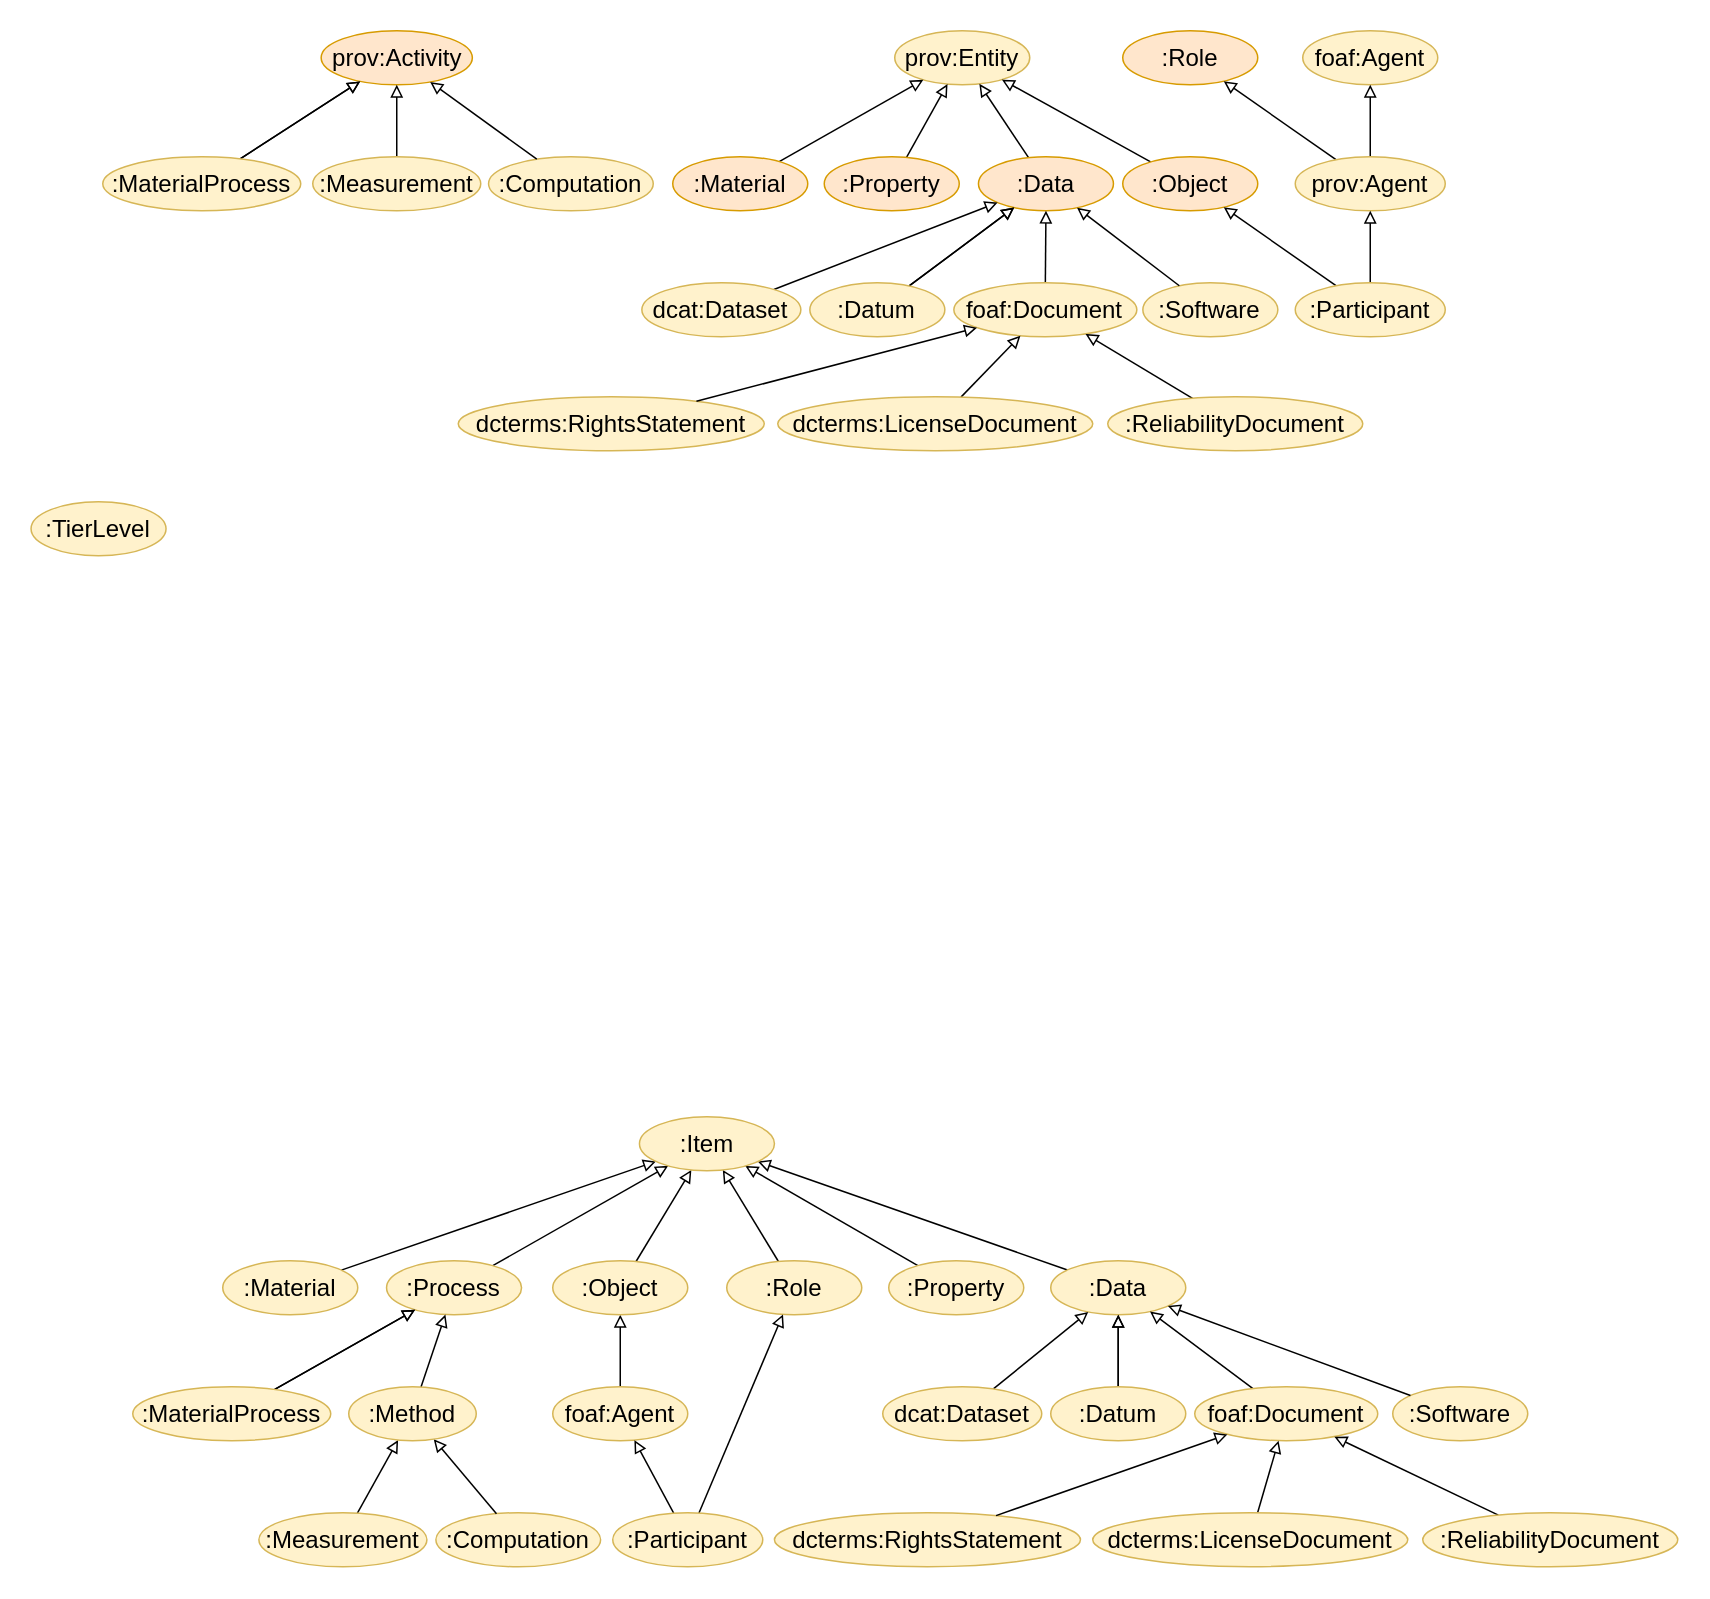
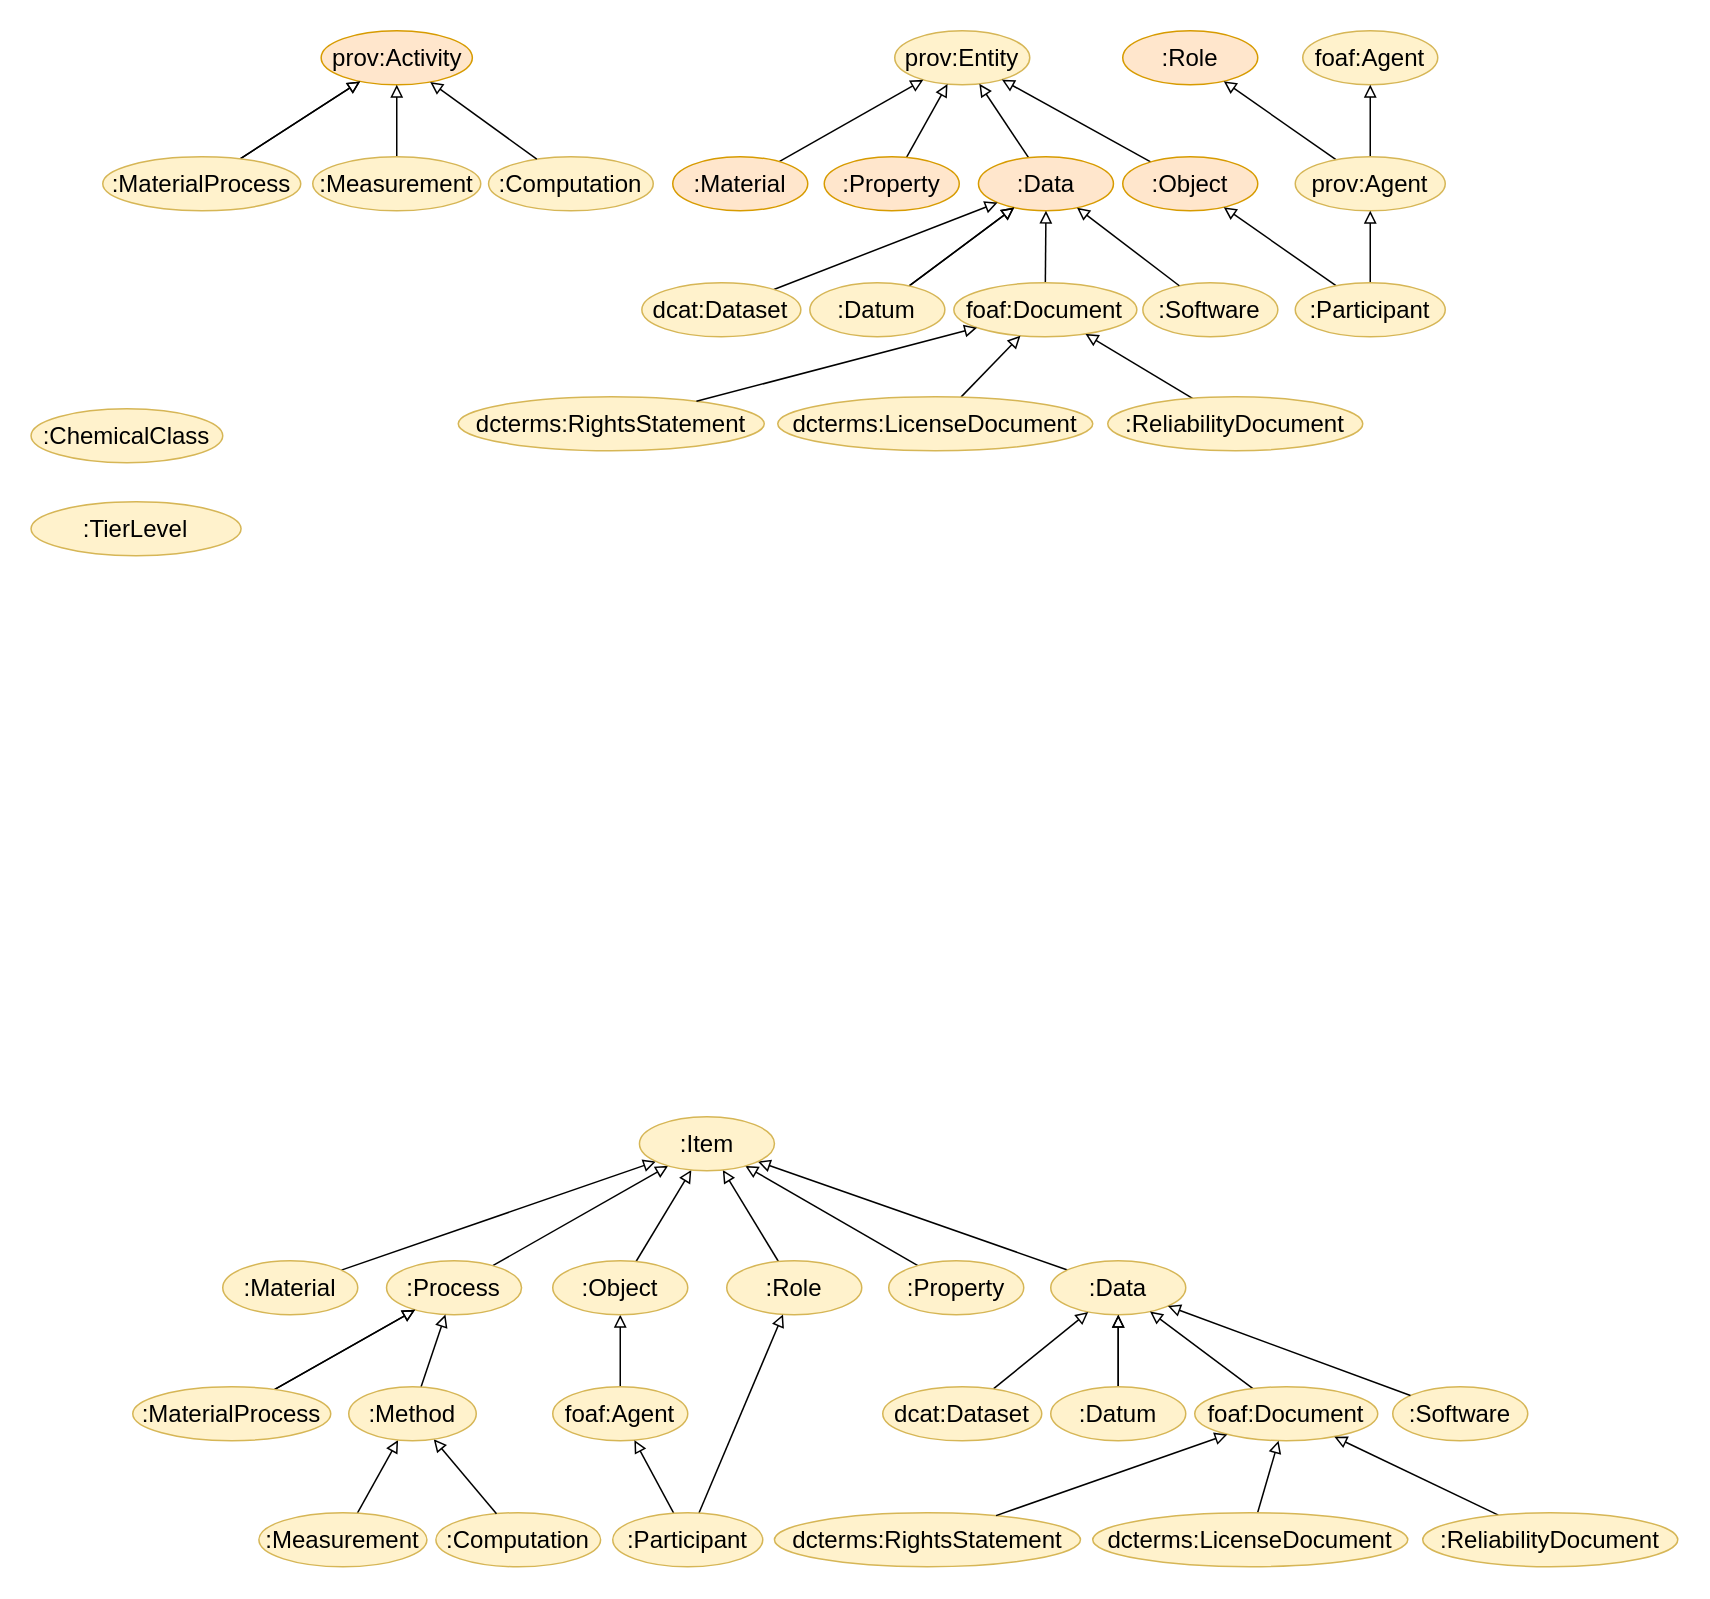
node ":ChemicalClass": added
node ":TierLevel": size 135x54 -> 210x54
